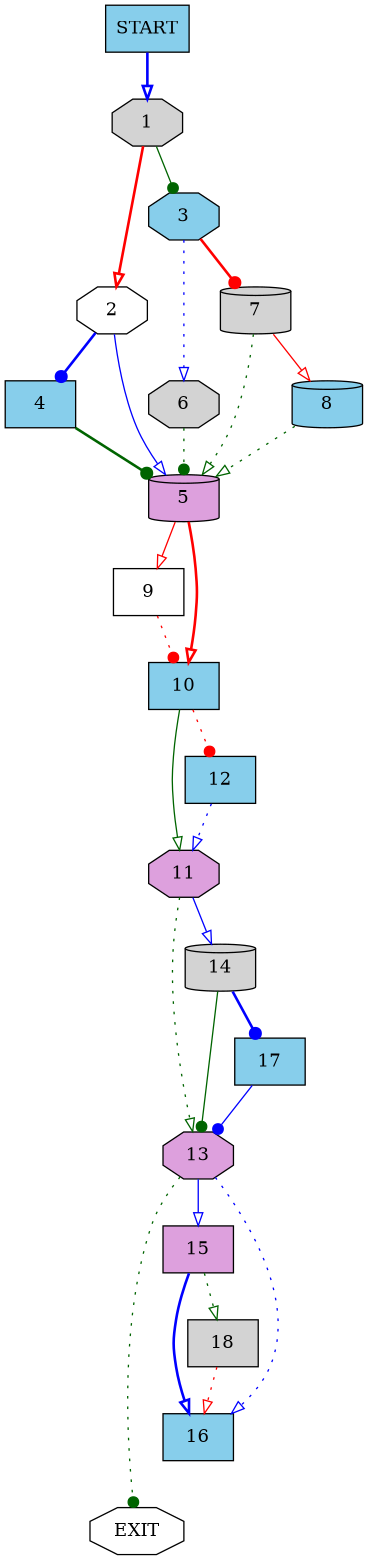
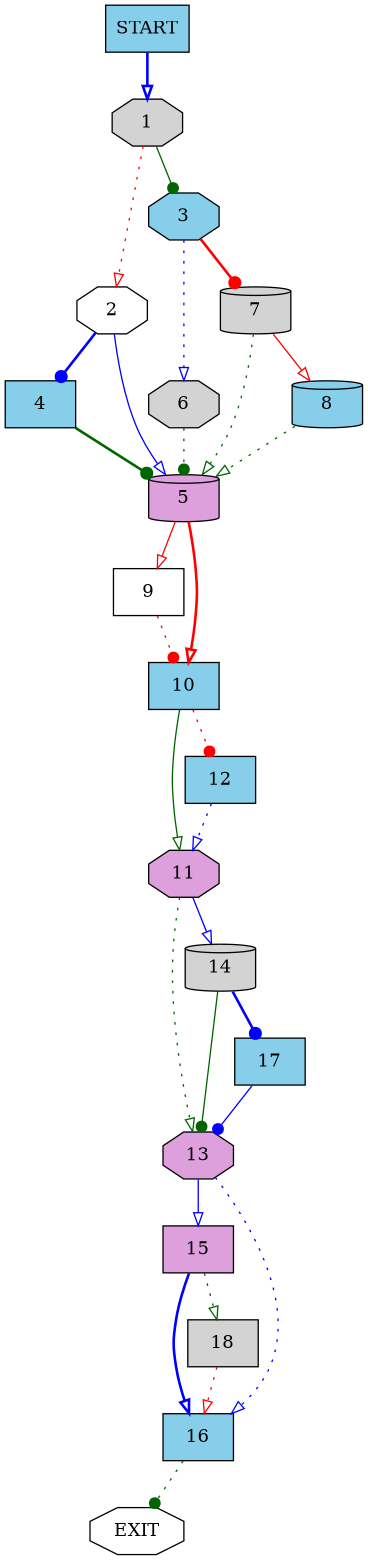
edge "1" -> "2": style bold -> dotted
edge "13" -> "EXIT": now "16" -> "EXIT"
